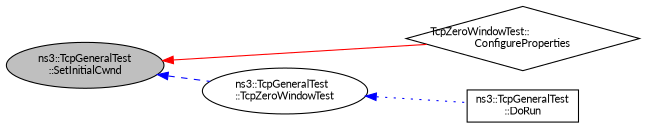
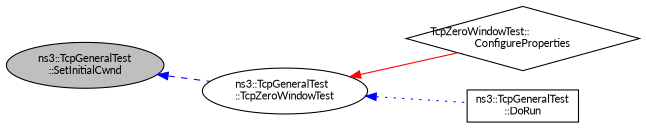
edge "TcpZeroWindowTest:: ConfigureProperties" -> "ns3::TcpGeneralTest ::SetInitialCwnd": now "TcpZeroWindowTest:: ConfigureProperties" -> "ns3::TcpGeneralTest ::TcpZeroWindowTest"
